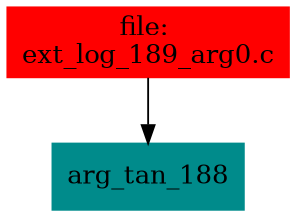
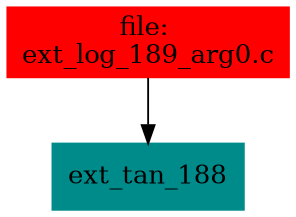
node "arg_tan_188": label "arg_tan_188" -> "ext_tan_188"
